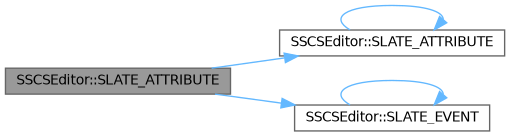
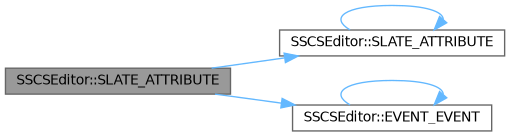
node "SSCSEditor::SLATE_EVENT": label "SSCSEditor::SLATE_EVENT" -> "SSCSEditor::EVENT_EVENT"
